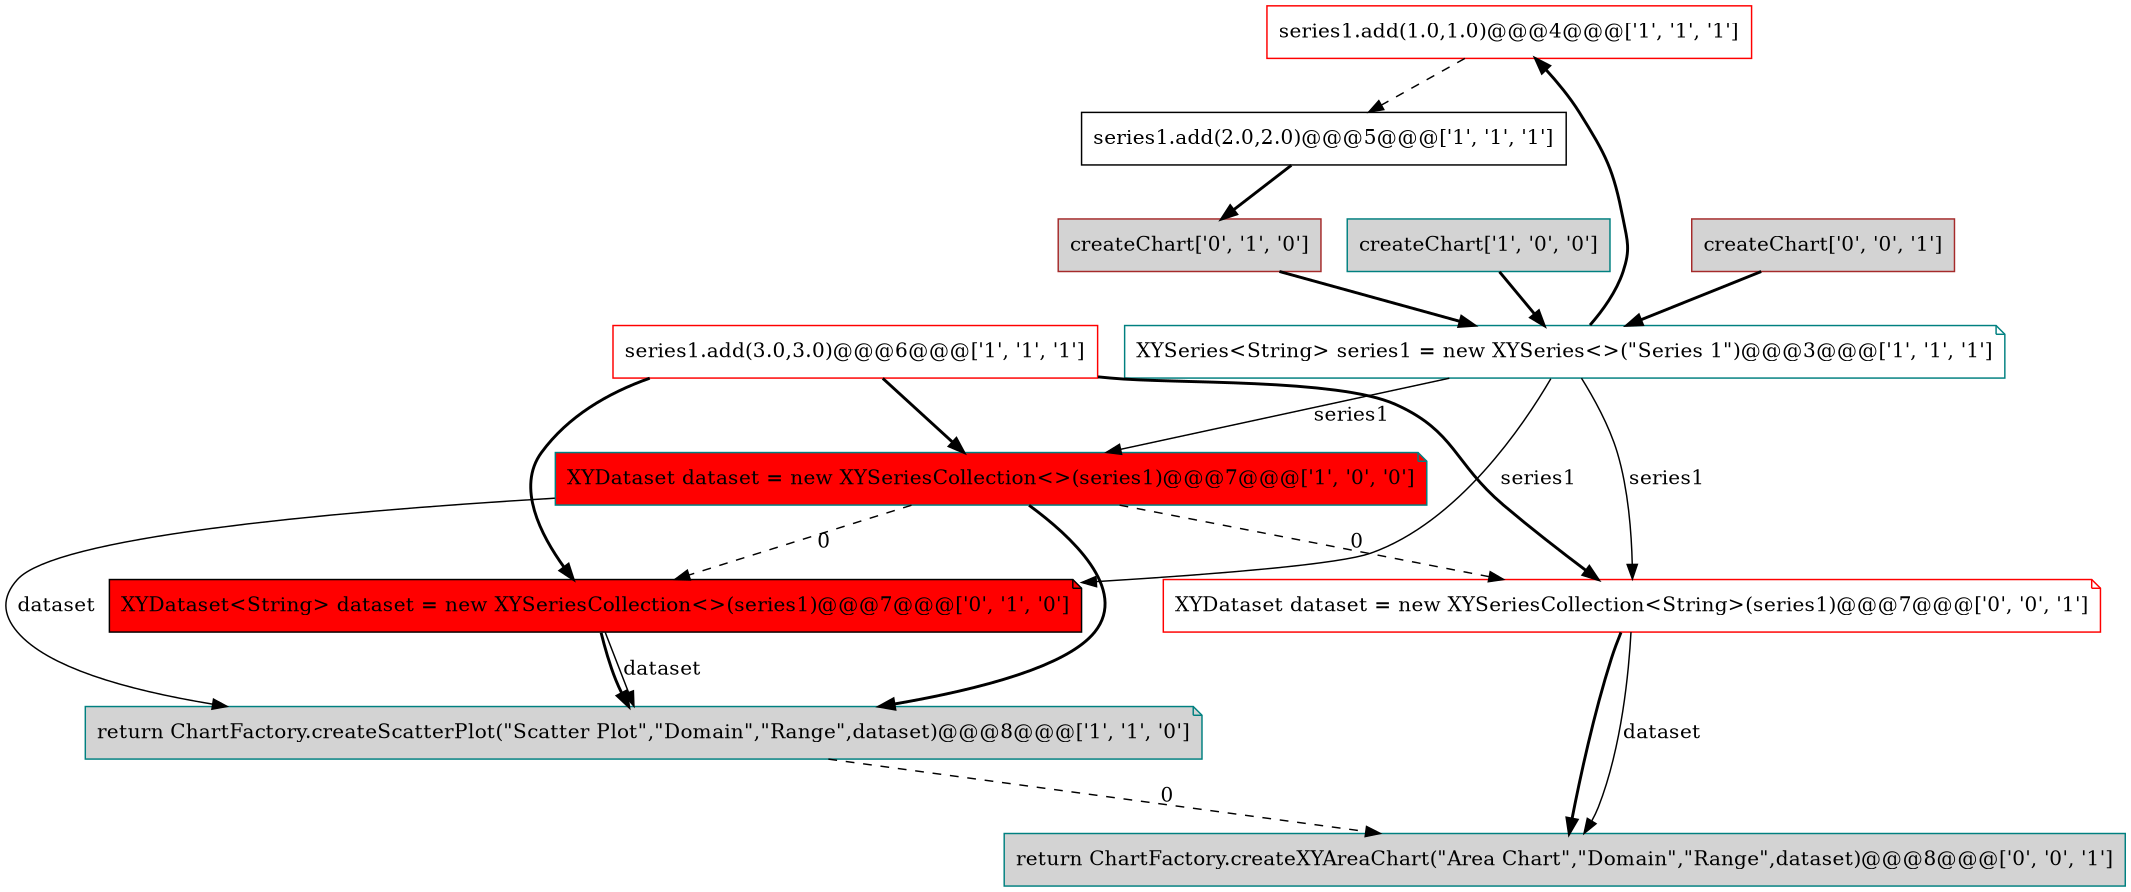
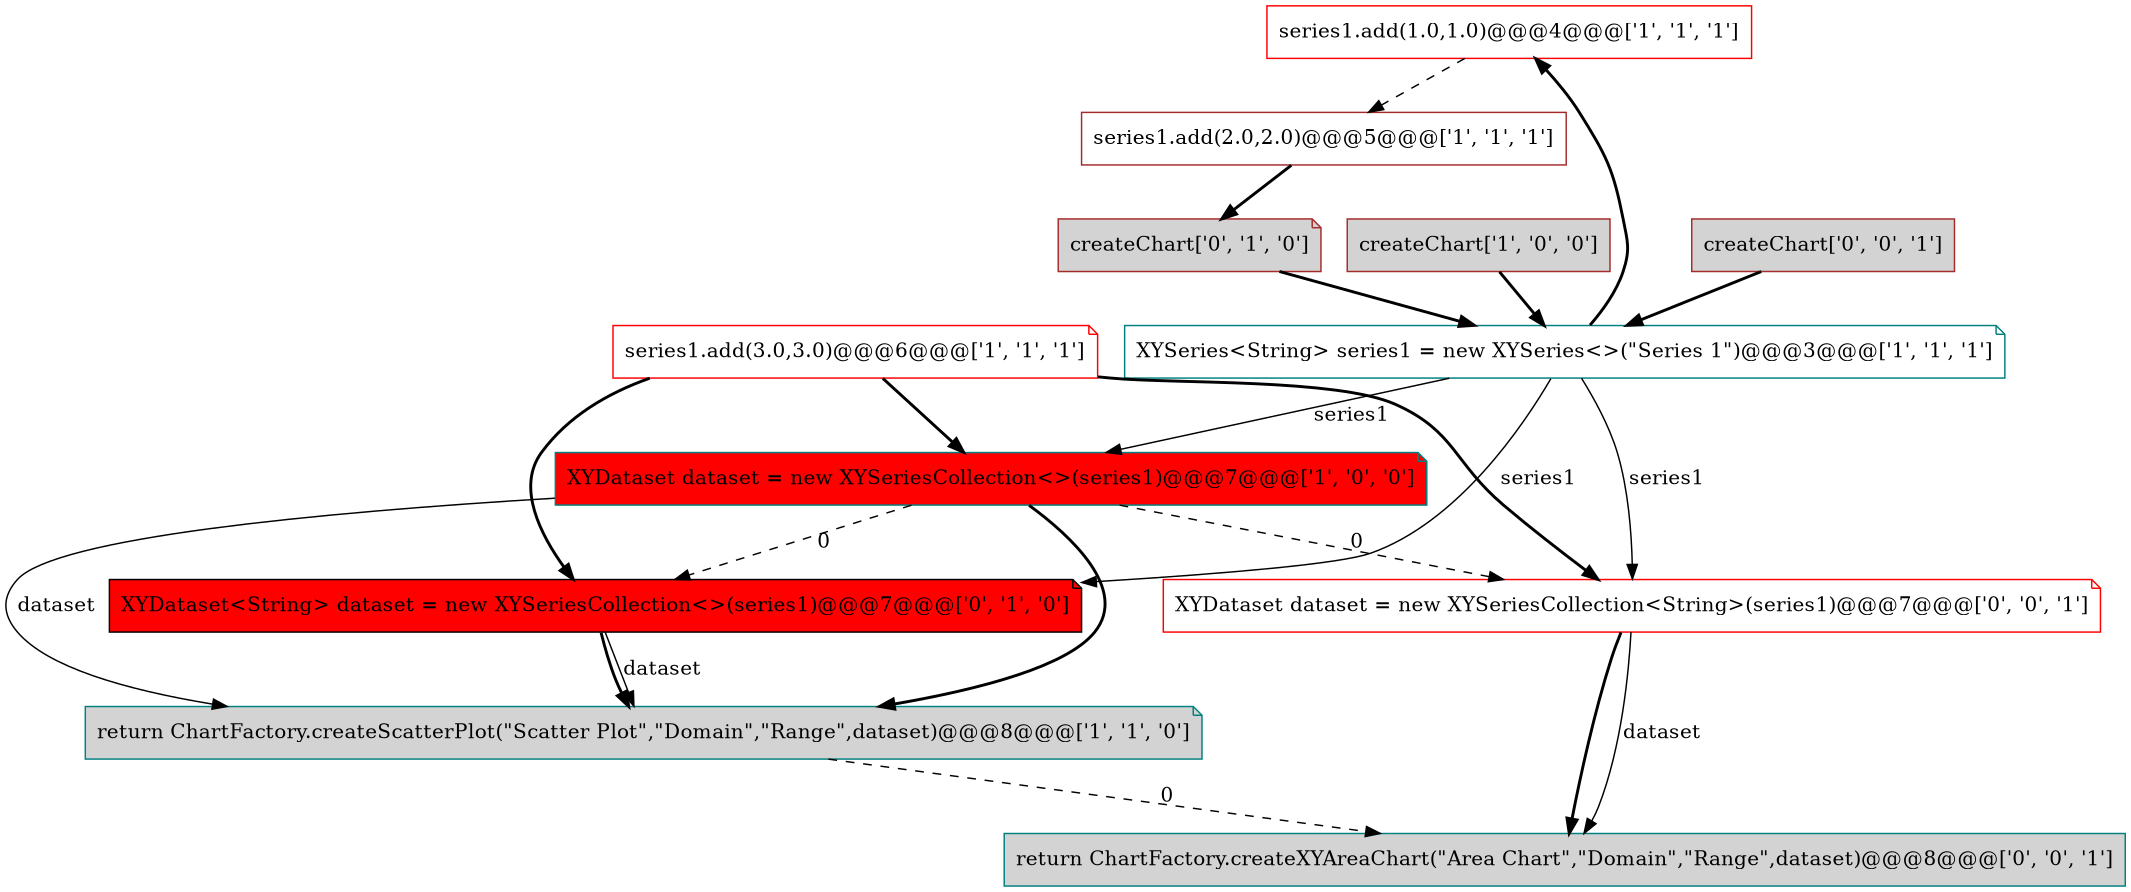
node "series1.add(2.0,2.0)@@@5@@@['1', '1', '1']": color black -> brown
node "createChart['0', '1', '0']": shape box -> note
node "createChart['1', '0', '0']": color teal -> brown
node "series1.add(3.0,3.0)@@@6@@@['1', '1', '1']": shape box -> note
